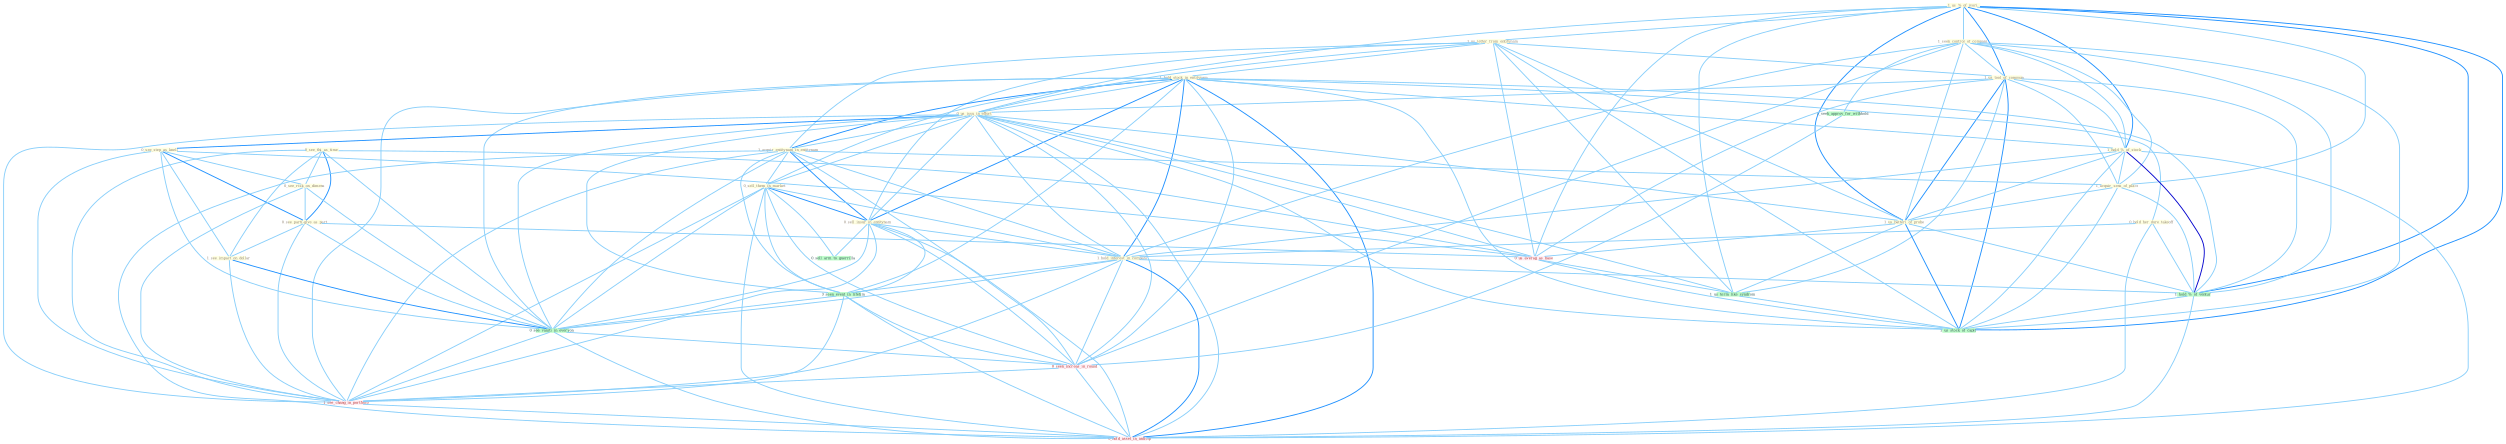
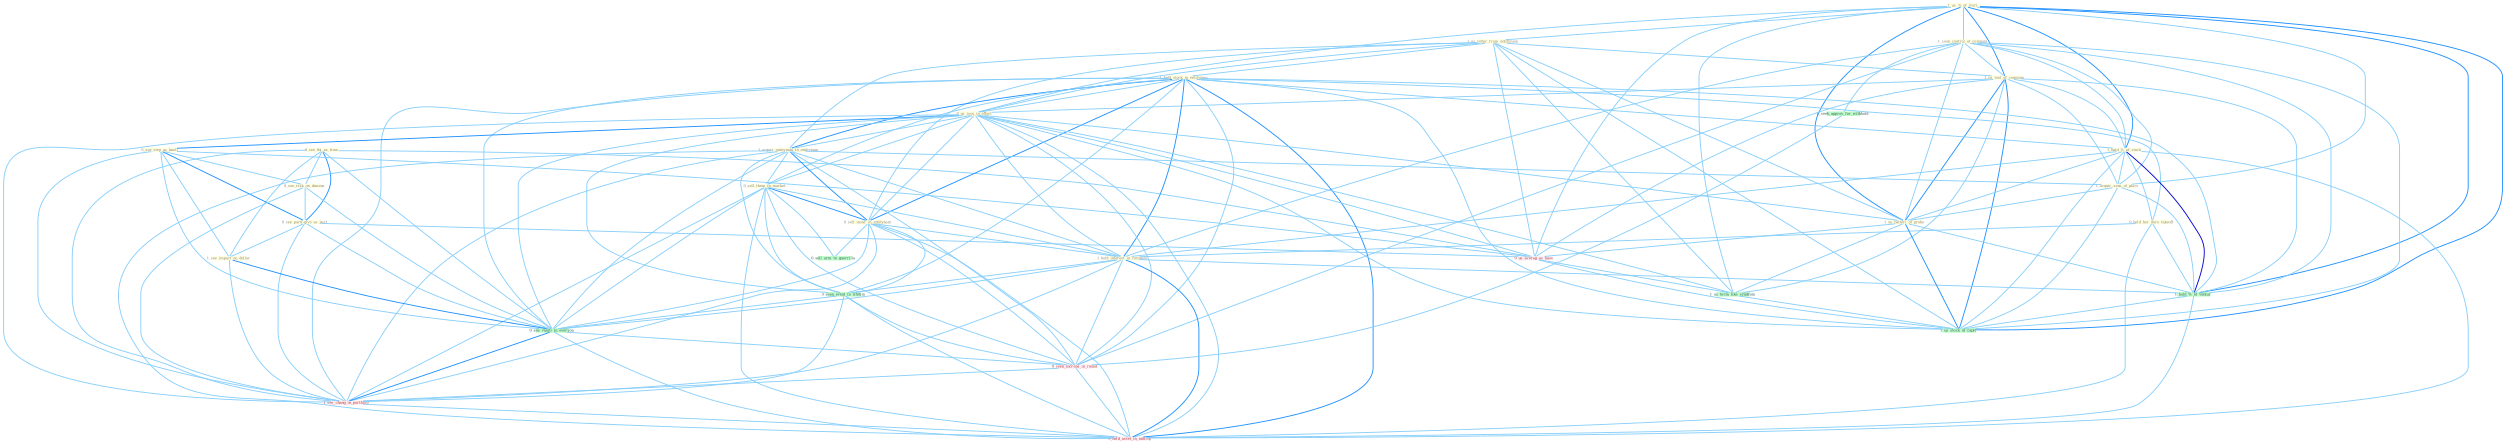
edge "1_hold_%_of_stock" -- "0_hold_her_dure_takeoff": added
edge "0_see_vaniti_in_everyon" -- "1_see_chang_in_portfolio": color #87cefa -> #1e90ff
